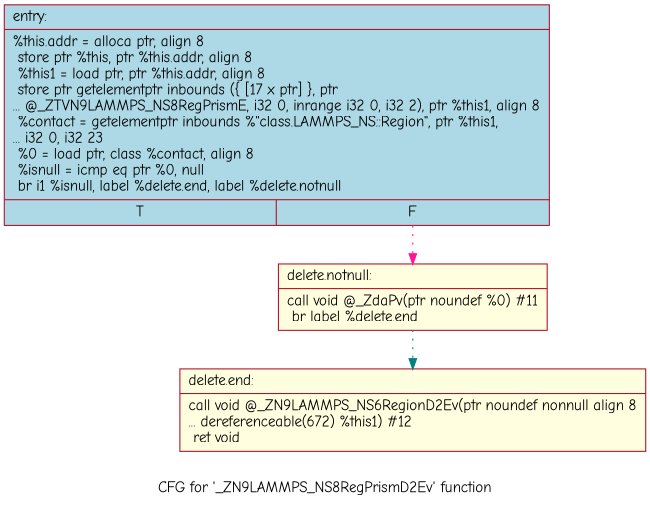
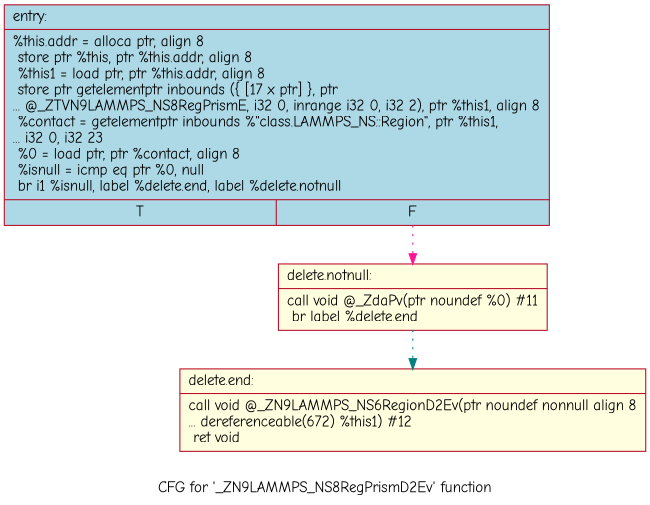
node "entry:": text "%0 = load ptr, class %contact, align 8" -> "%0 = load ptr, ptr %contact, align 8"
